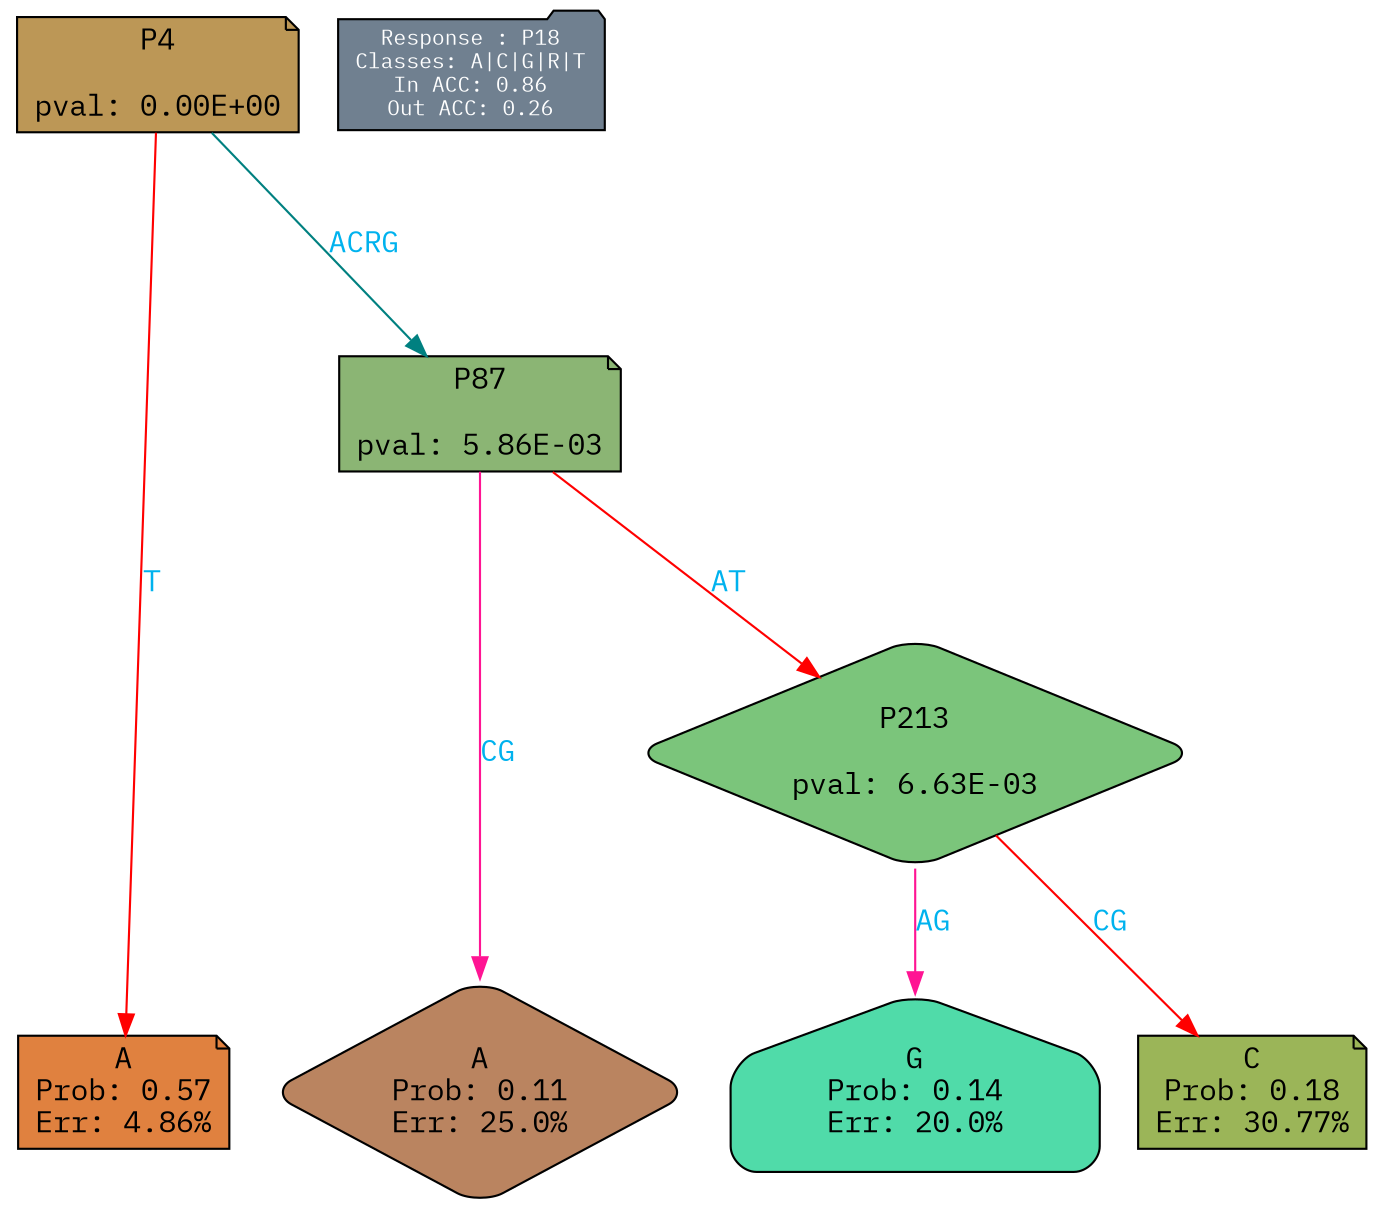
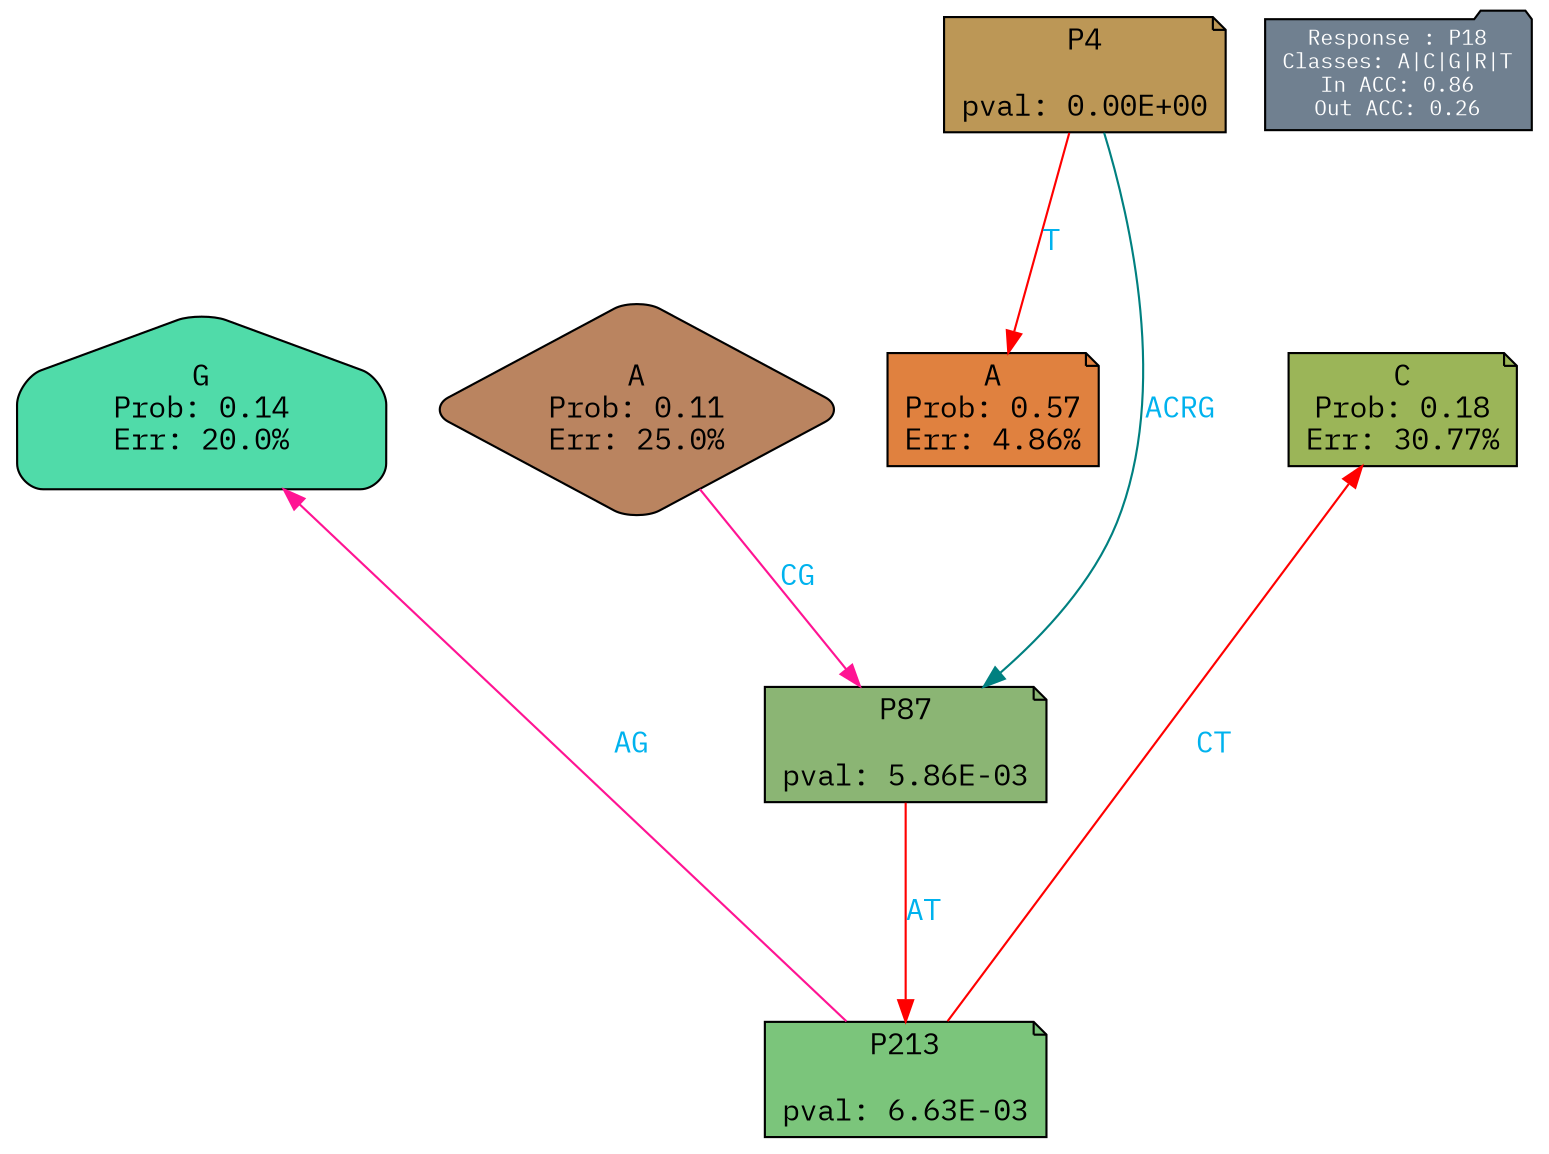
edge "P87 pval: 5.86E-03" -> "A Prob: 0.11 Err: 25.0%": reversed
node "P213 pval: 6.63E-03": shape diamond -> note
edge "P213 pval: 6.63E-03" -> "C Prob: 0.18 Err: 30.77%": label "CG" -> "CT"
